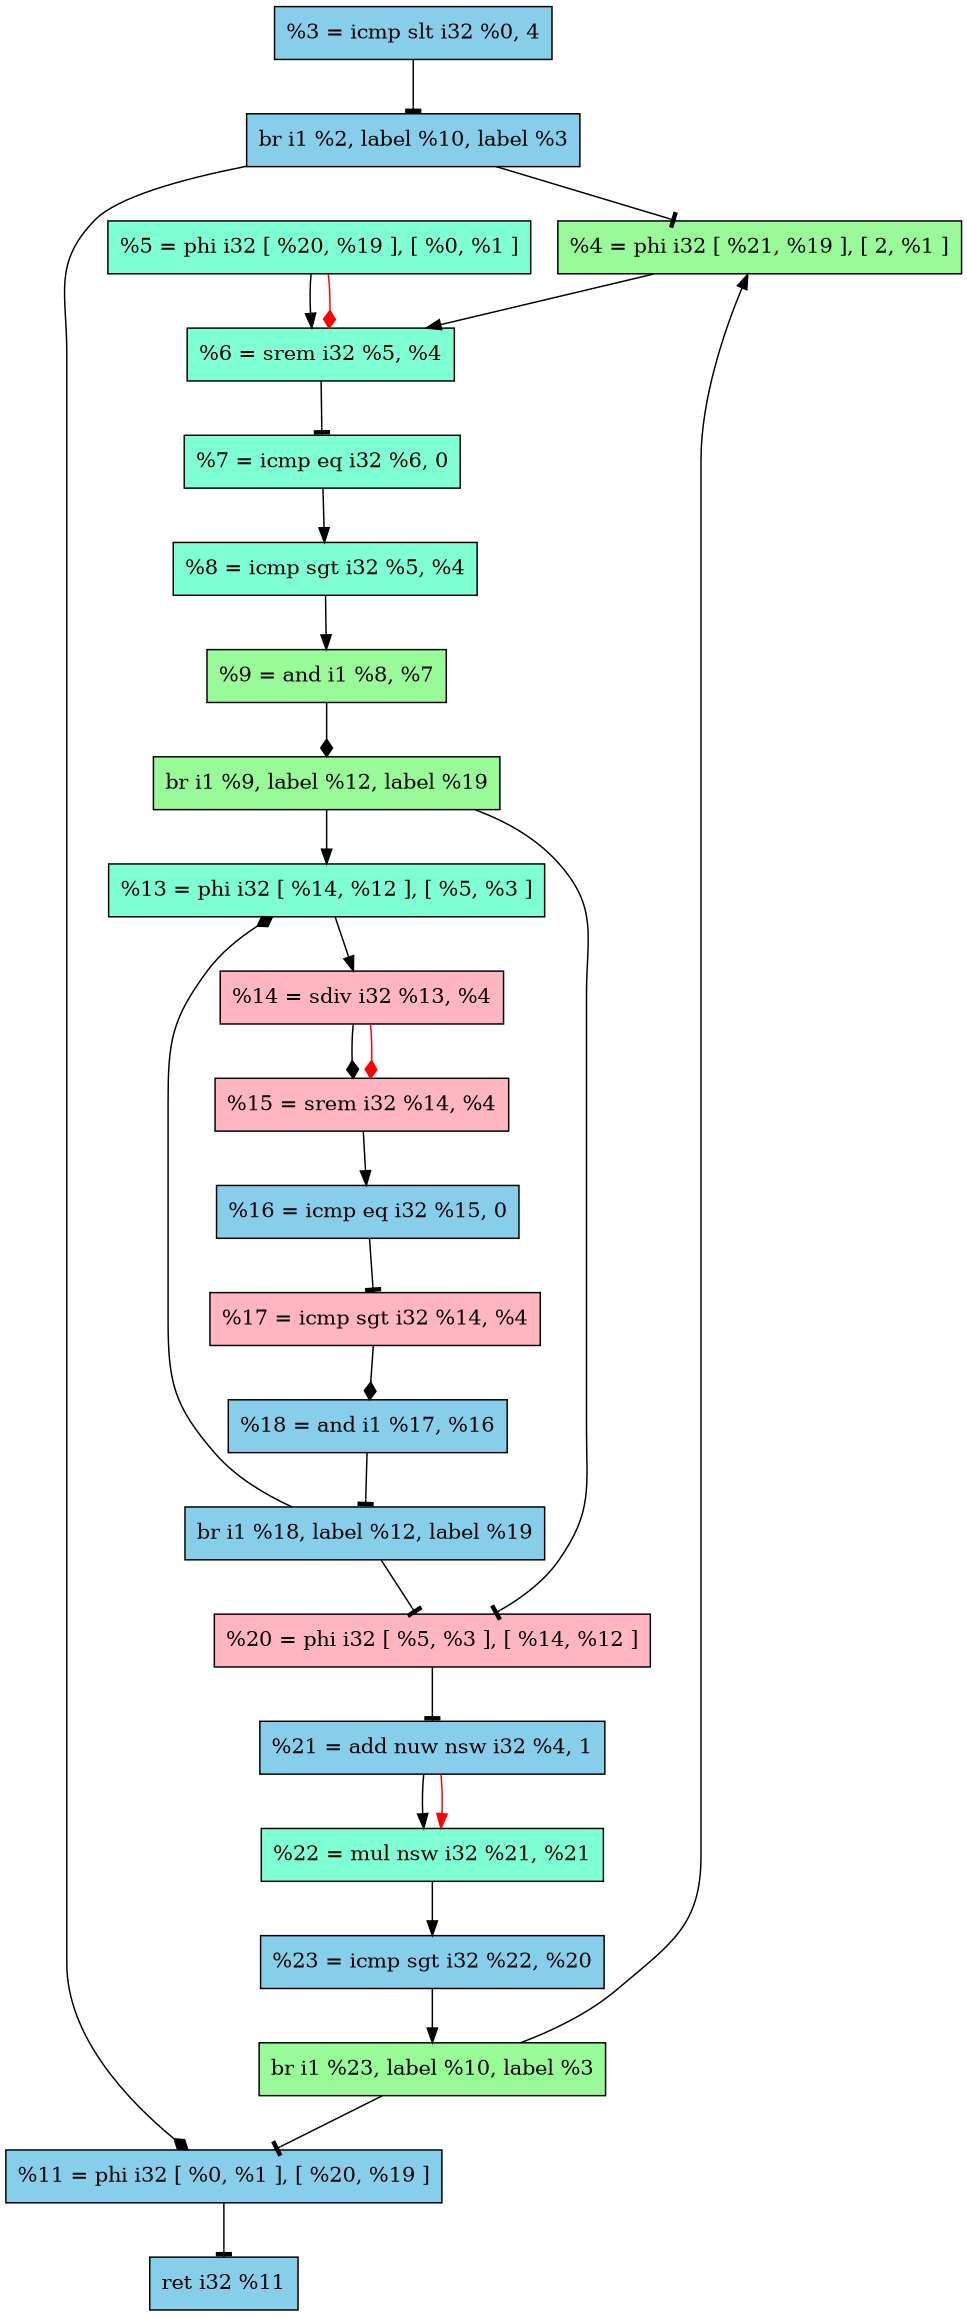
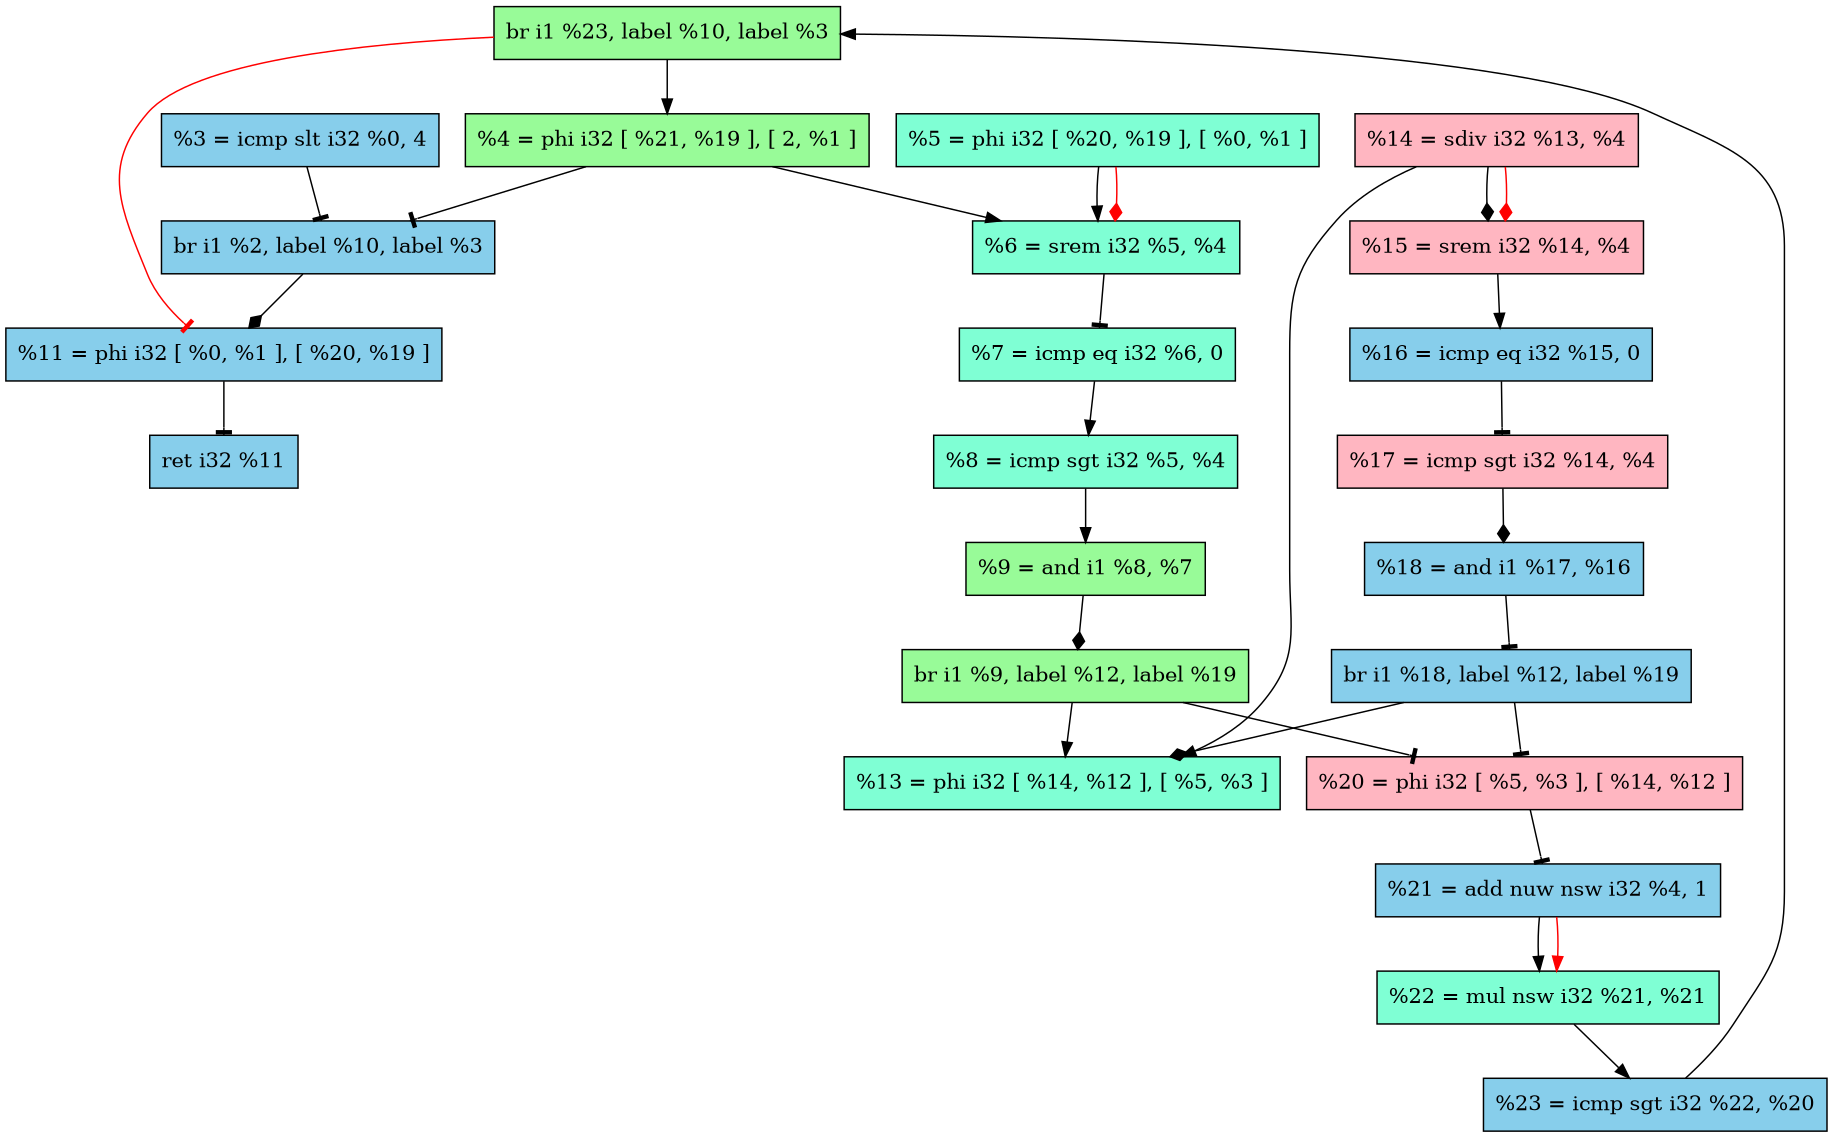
edge "br i1 %2, label %10, label %3" -> "%4 = phi i32 [ %21, %19 ], [ 2, %1 ]": reversed
edge "%13 = phi i32 [ %14, %12 ], [ %5, %3 ]" -> "%14 = sdiv i32 %13, %4": reversed
edge "br i1 %23, label %10, label %3" -> "%11 = phi i32 [ %0, %1 ], [ %20, %19 ]": color black -> red
